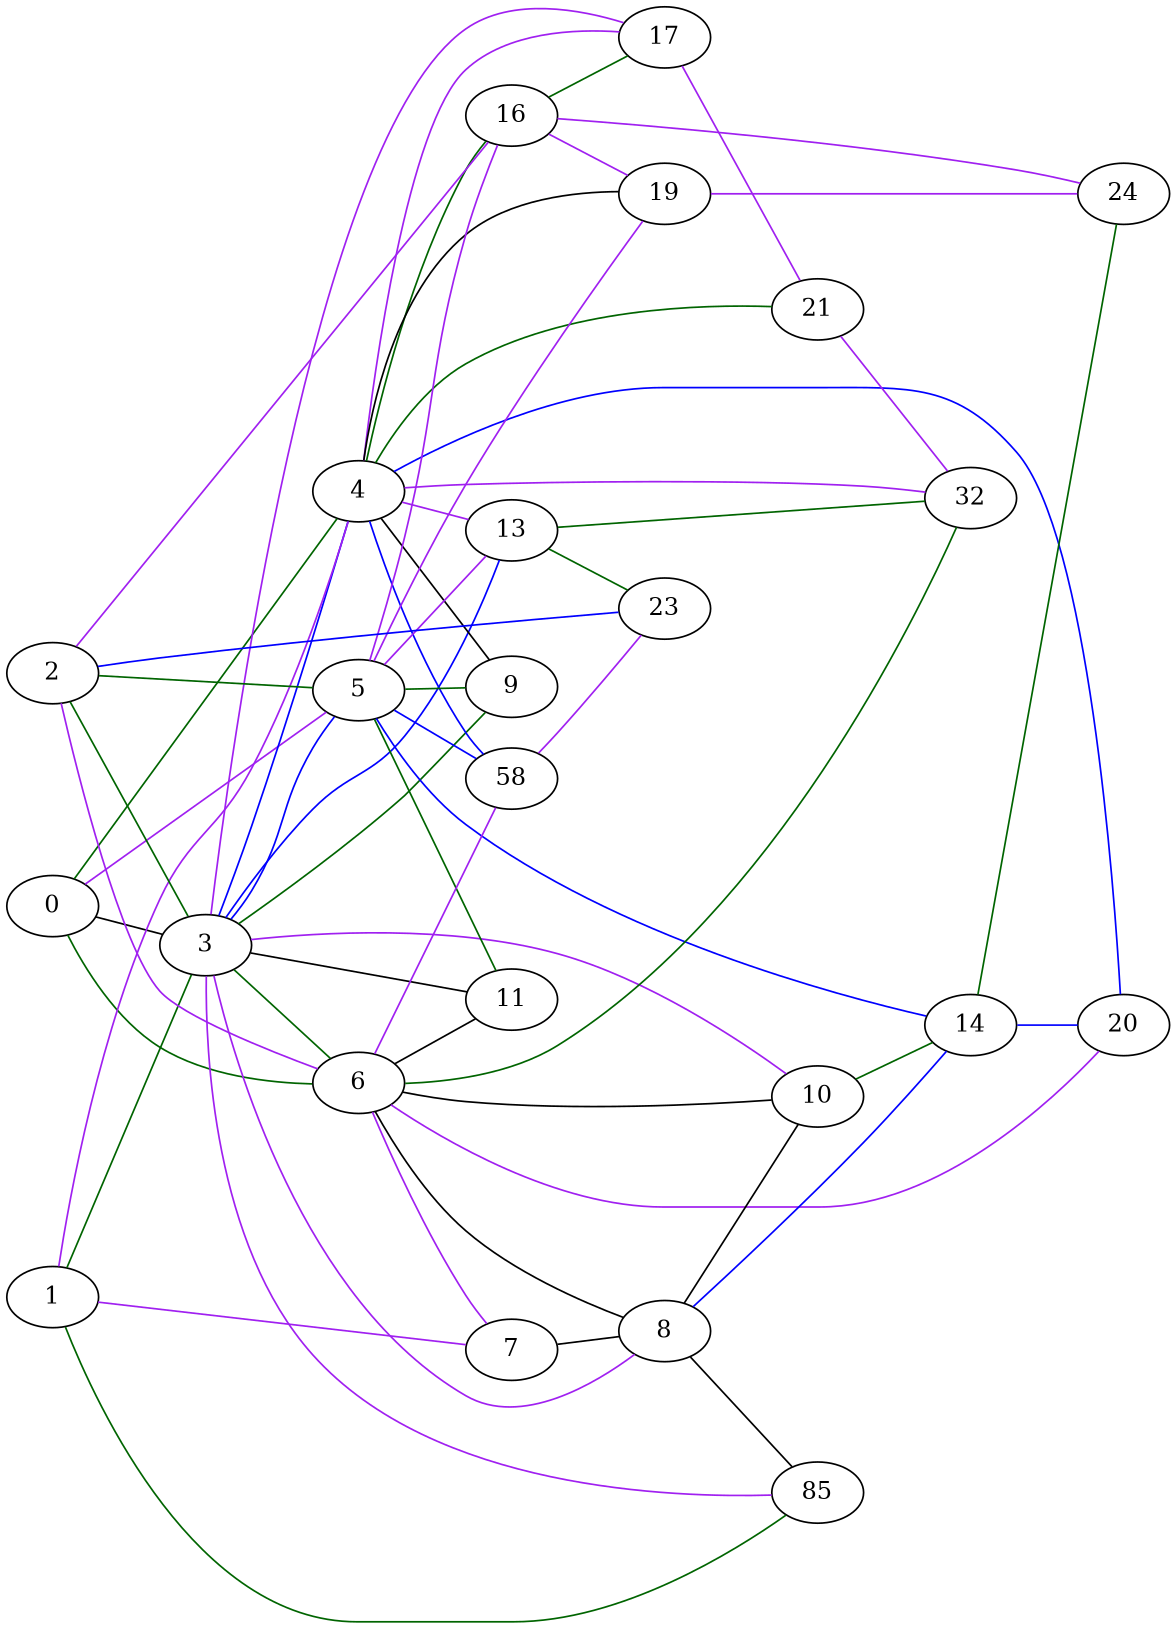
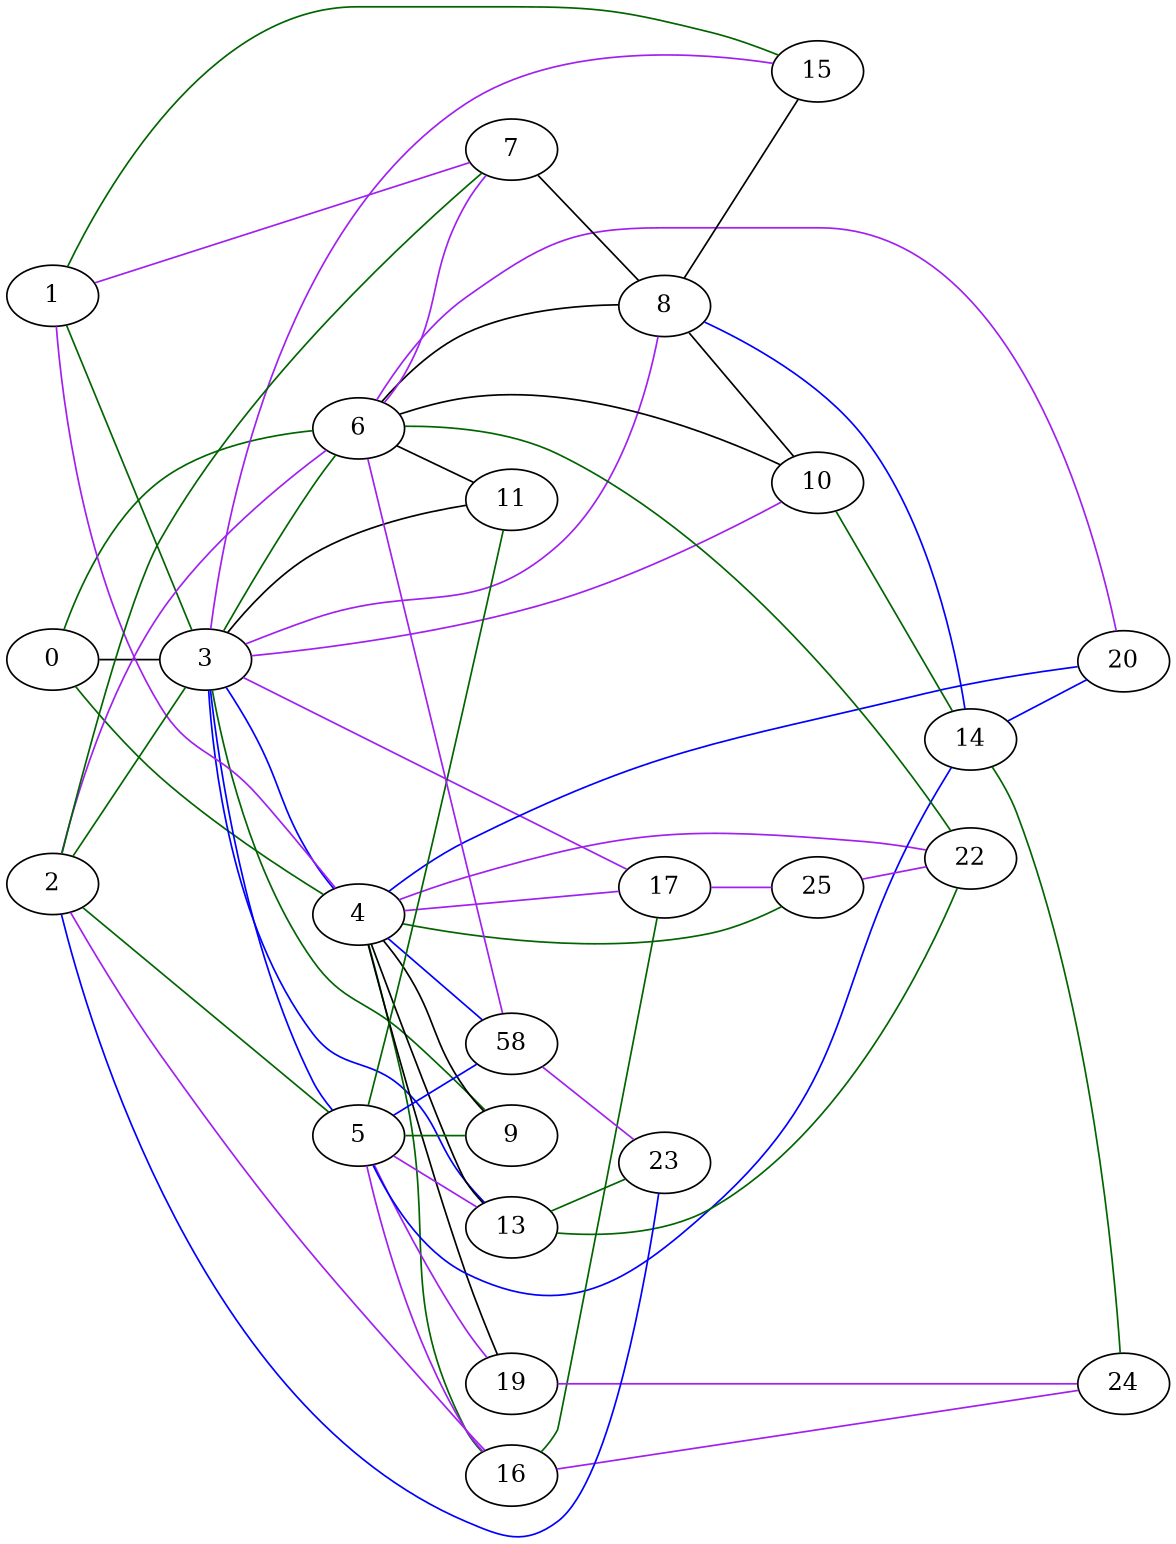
edge "16" -- "19": removed
node "21": label "21" -> "25"
edge "7" -- "2": added
node "32": label "32" -> "22"
edge "4" -- "13": color purple -> black
edge "5" -- "0": removed
node "85": label "85" -> "15"
